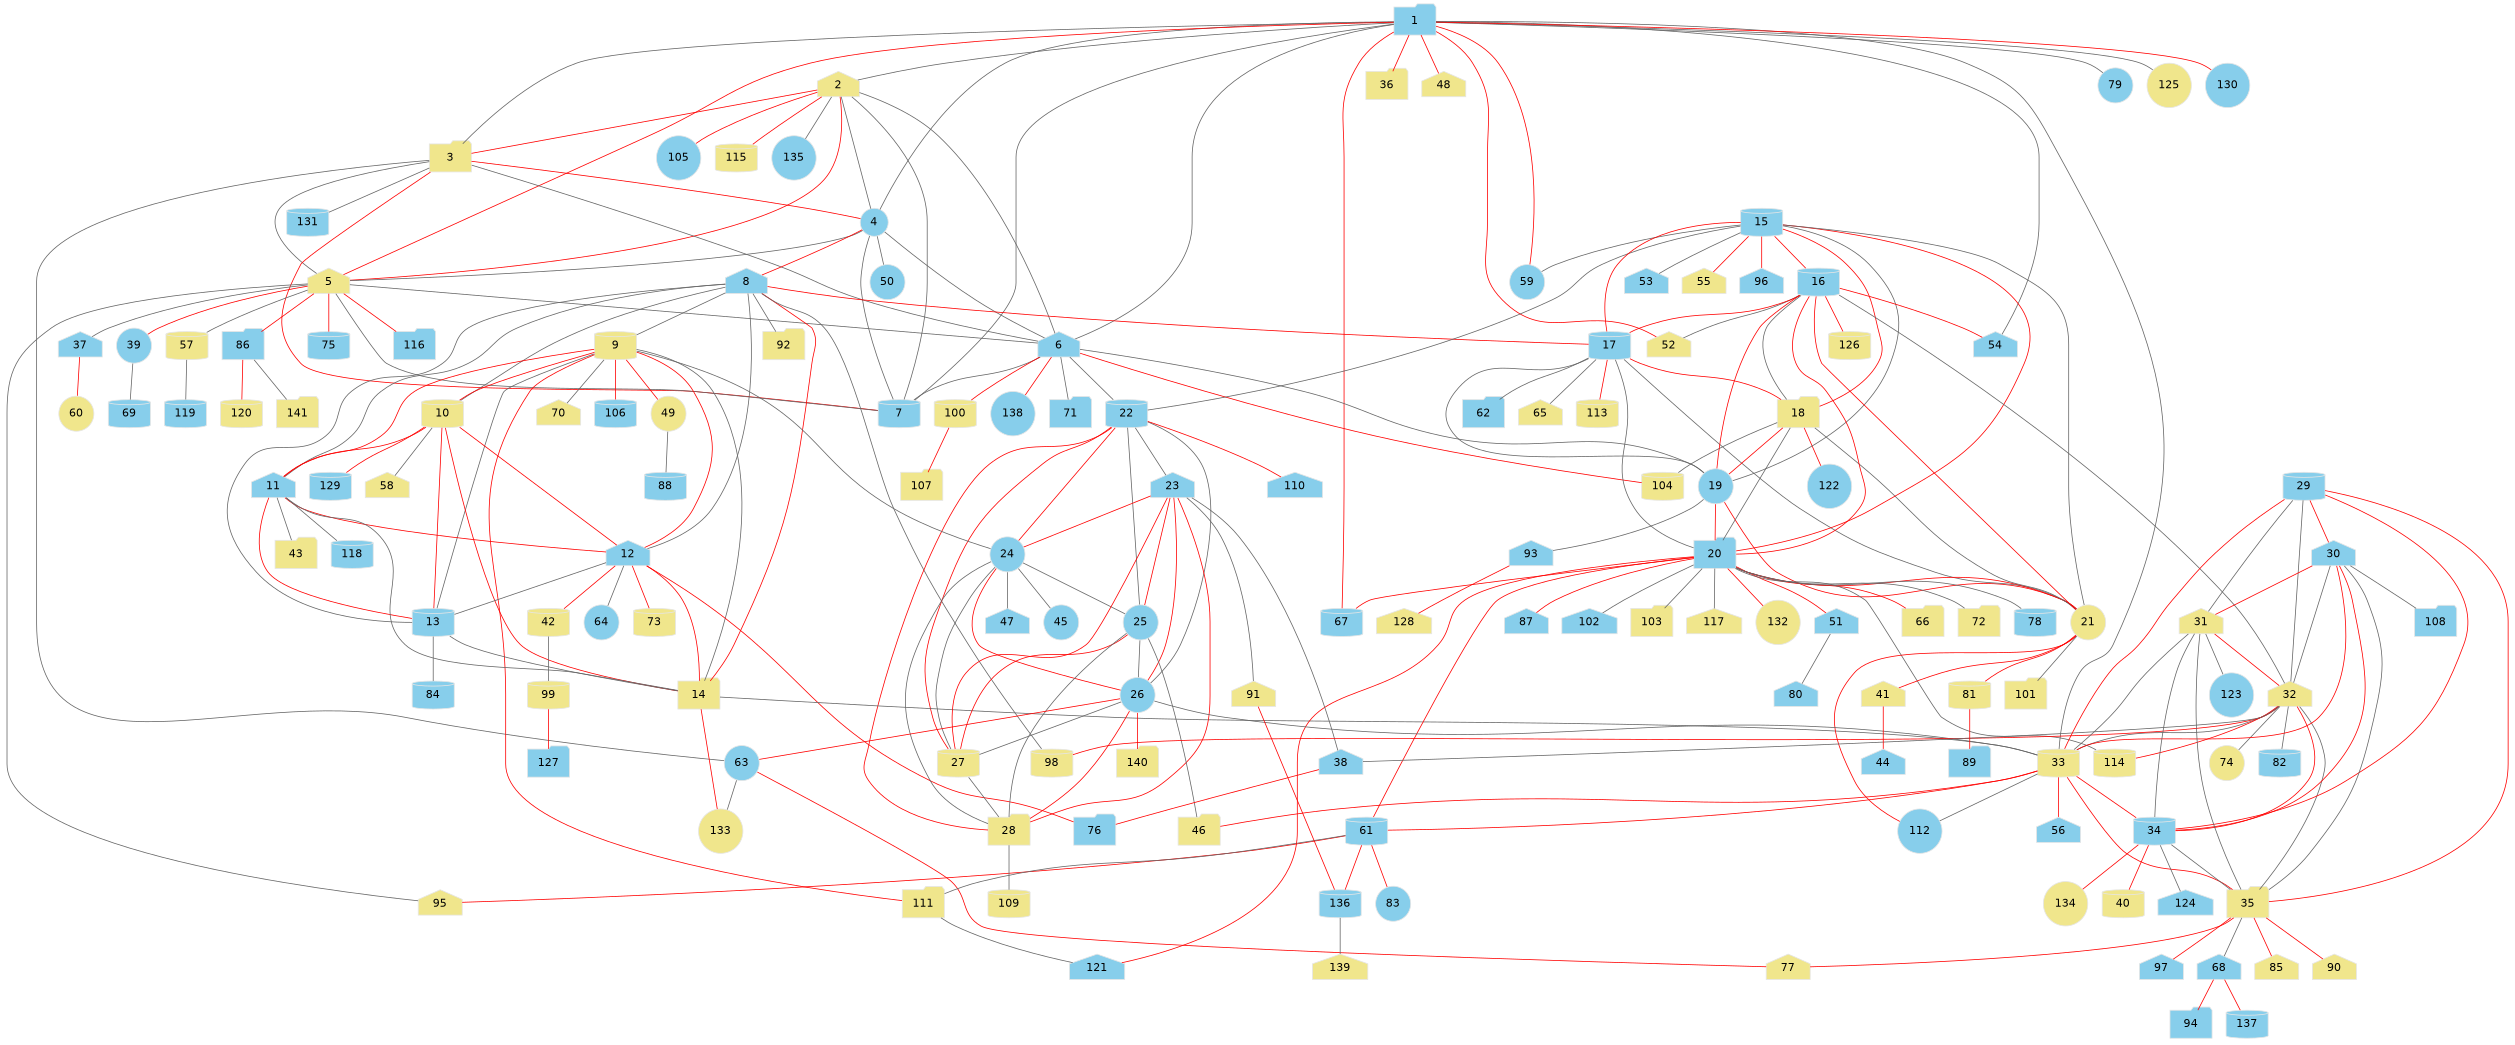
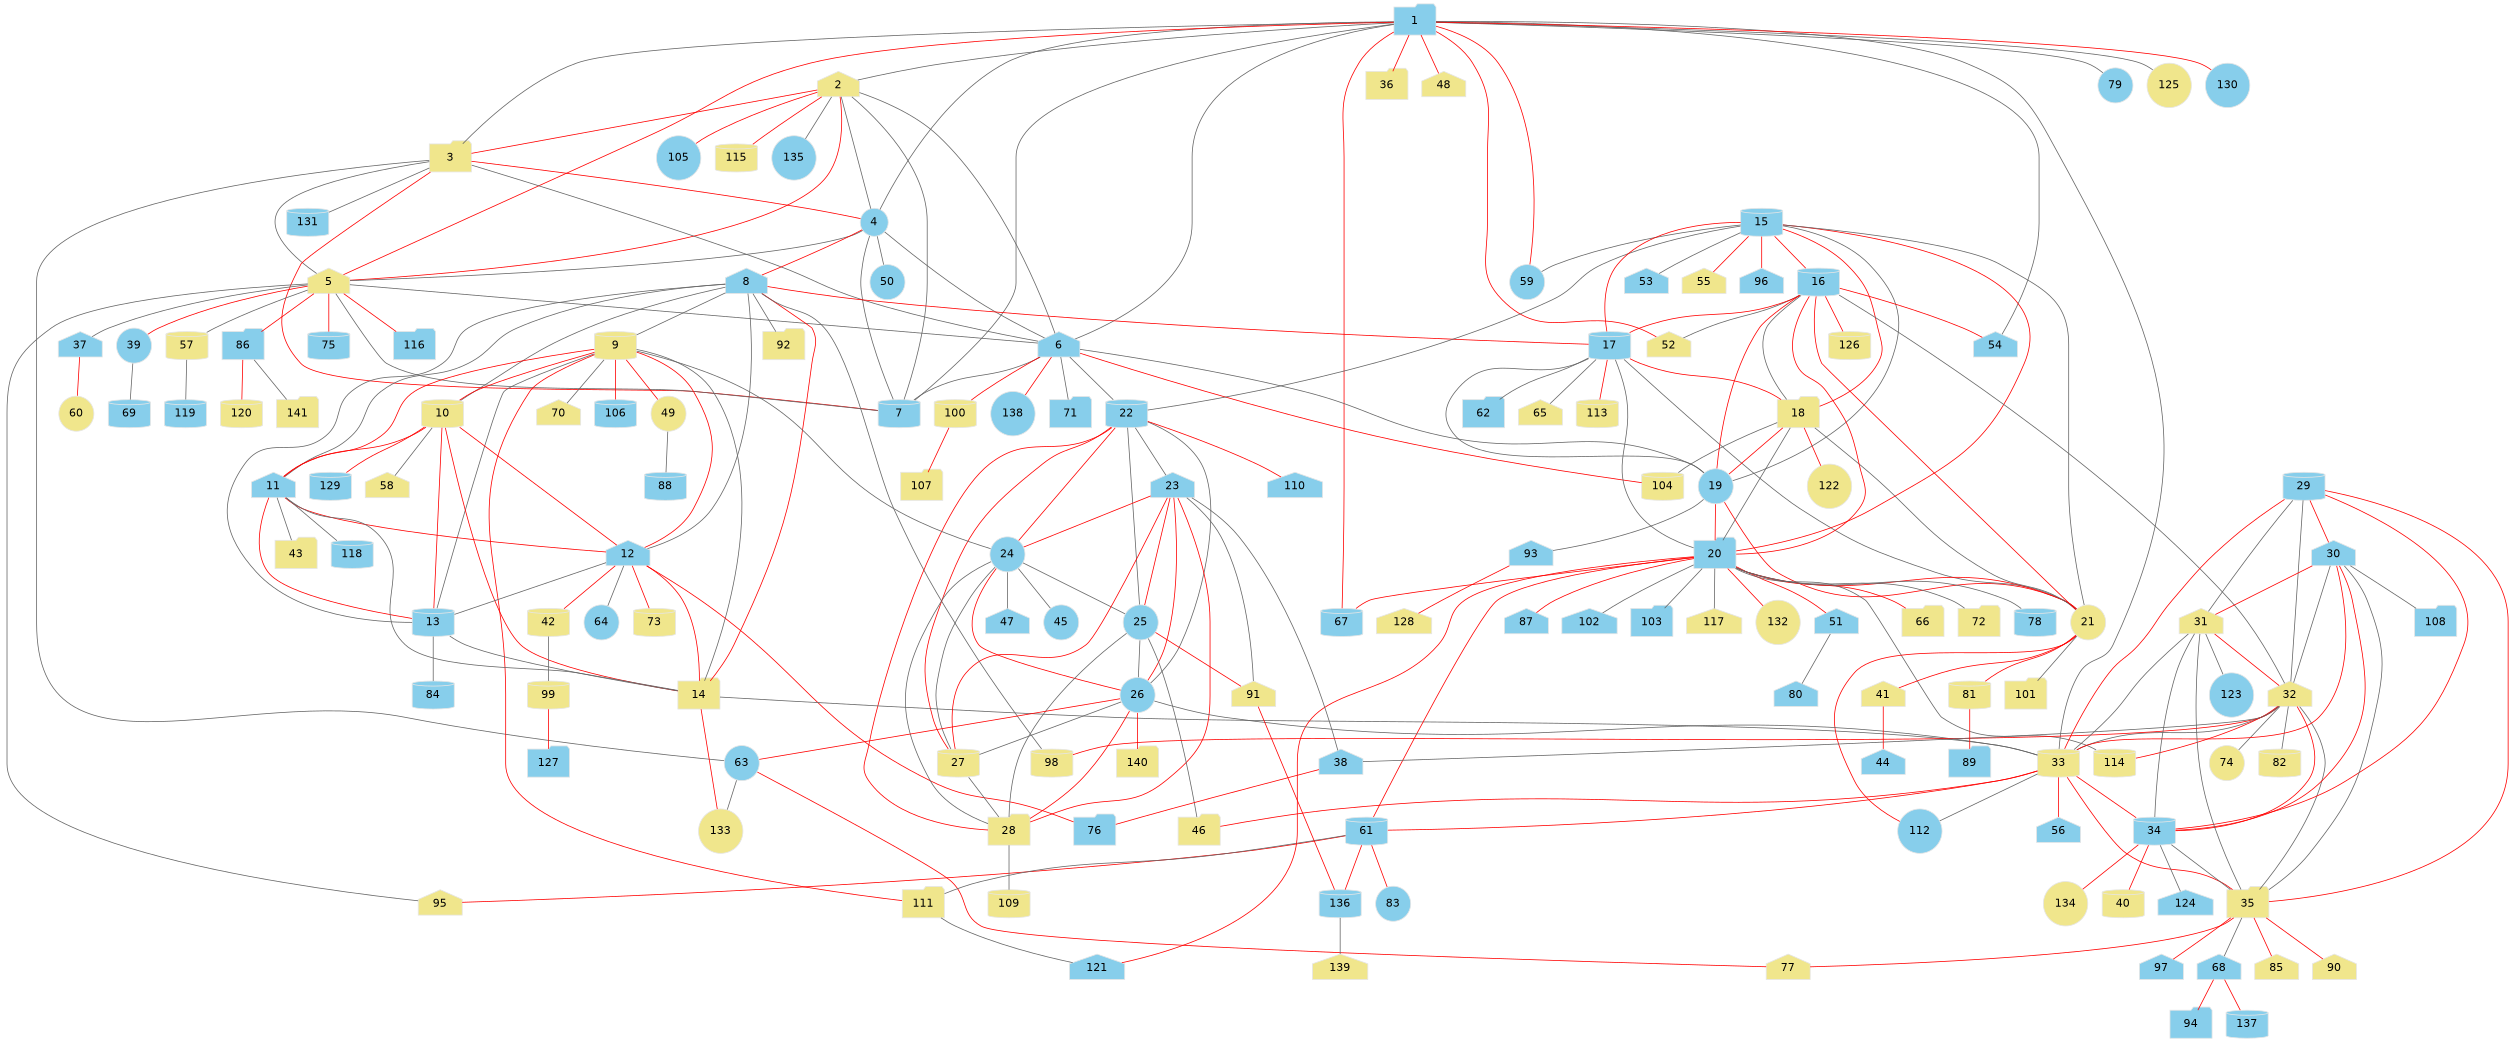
node "122": fillcolor skyblue -> khaki
node "103": fillcolor khaki -> skyblue
edge "25" -- "27": now "25" -- "91"
node "82": fillcolor skyblue -> khaki
